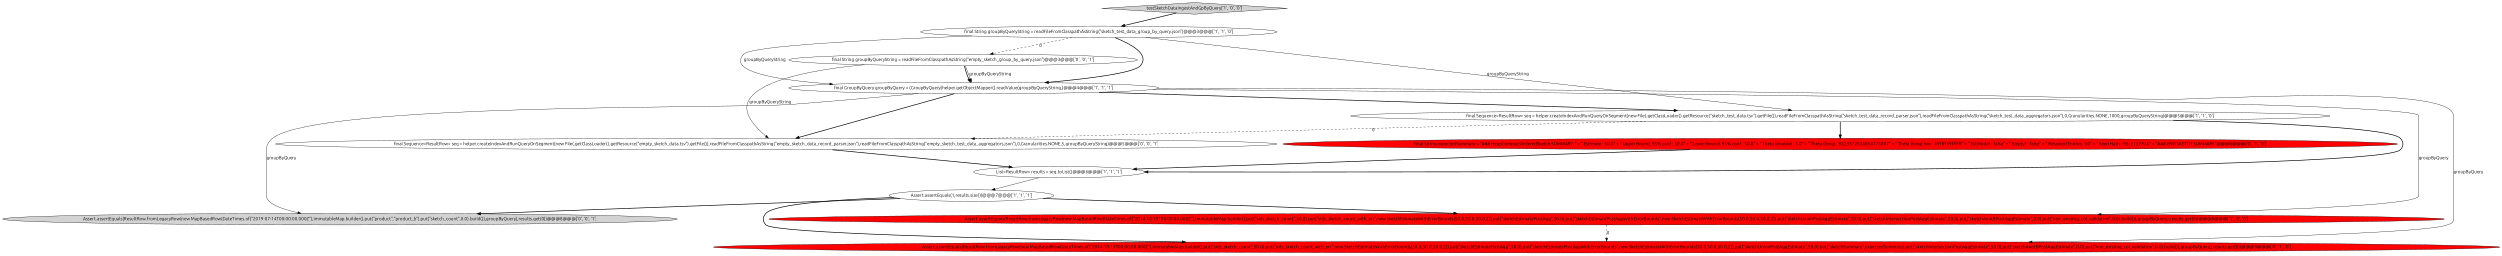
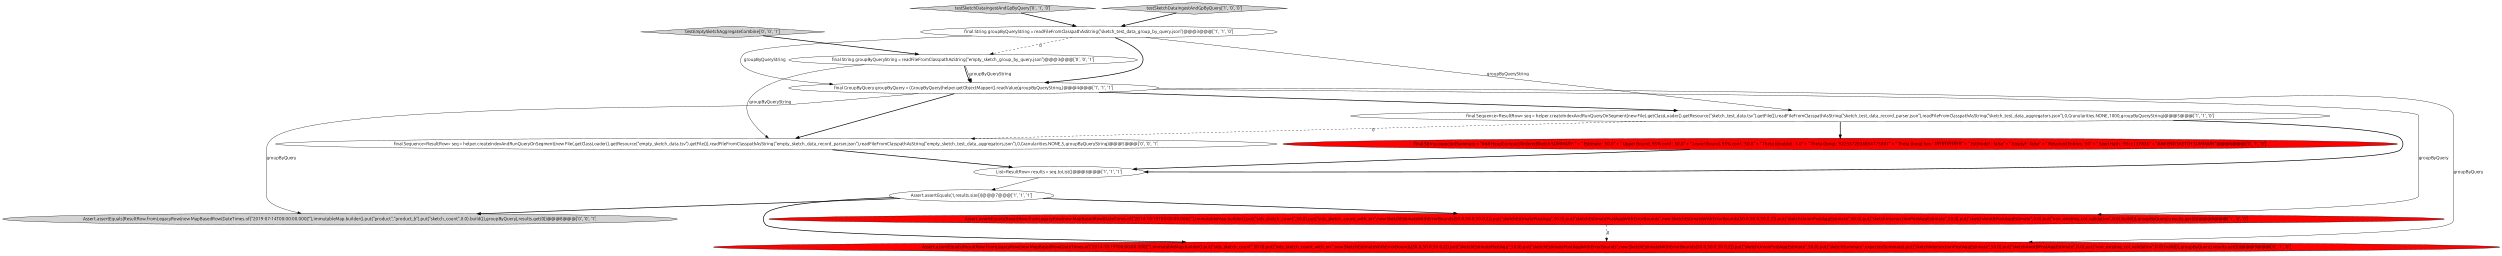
node "testSketchDataIngestAndGpByQuery['0', '1', '0']": added
node "testEmptySketchAggregateCombine['0', '0', '1']": added
